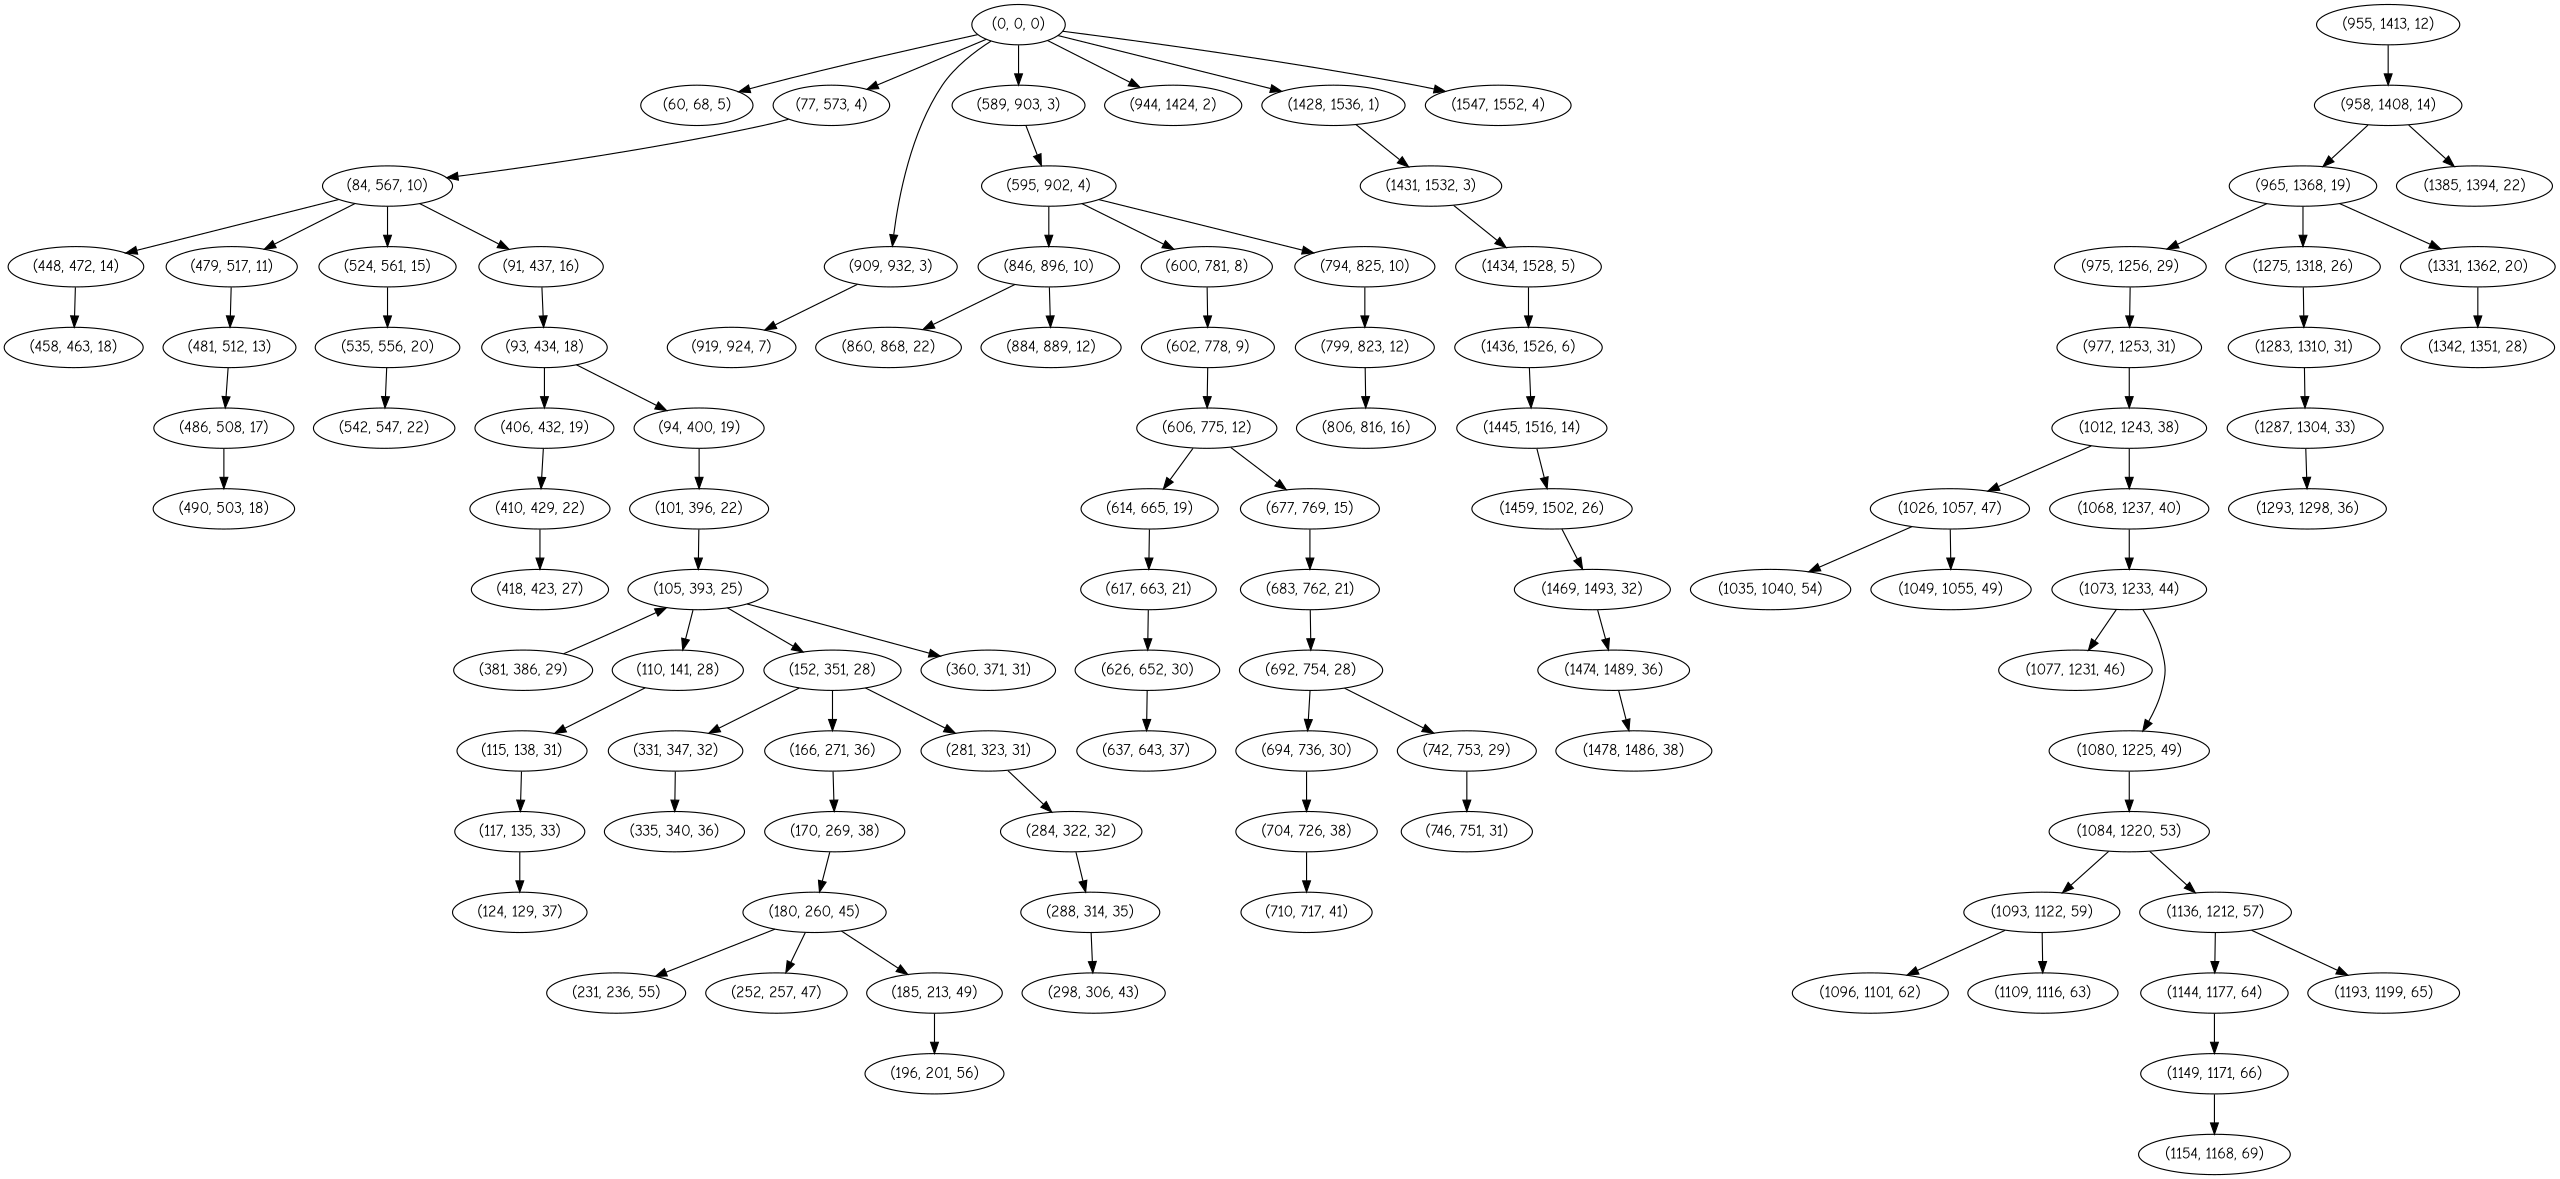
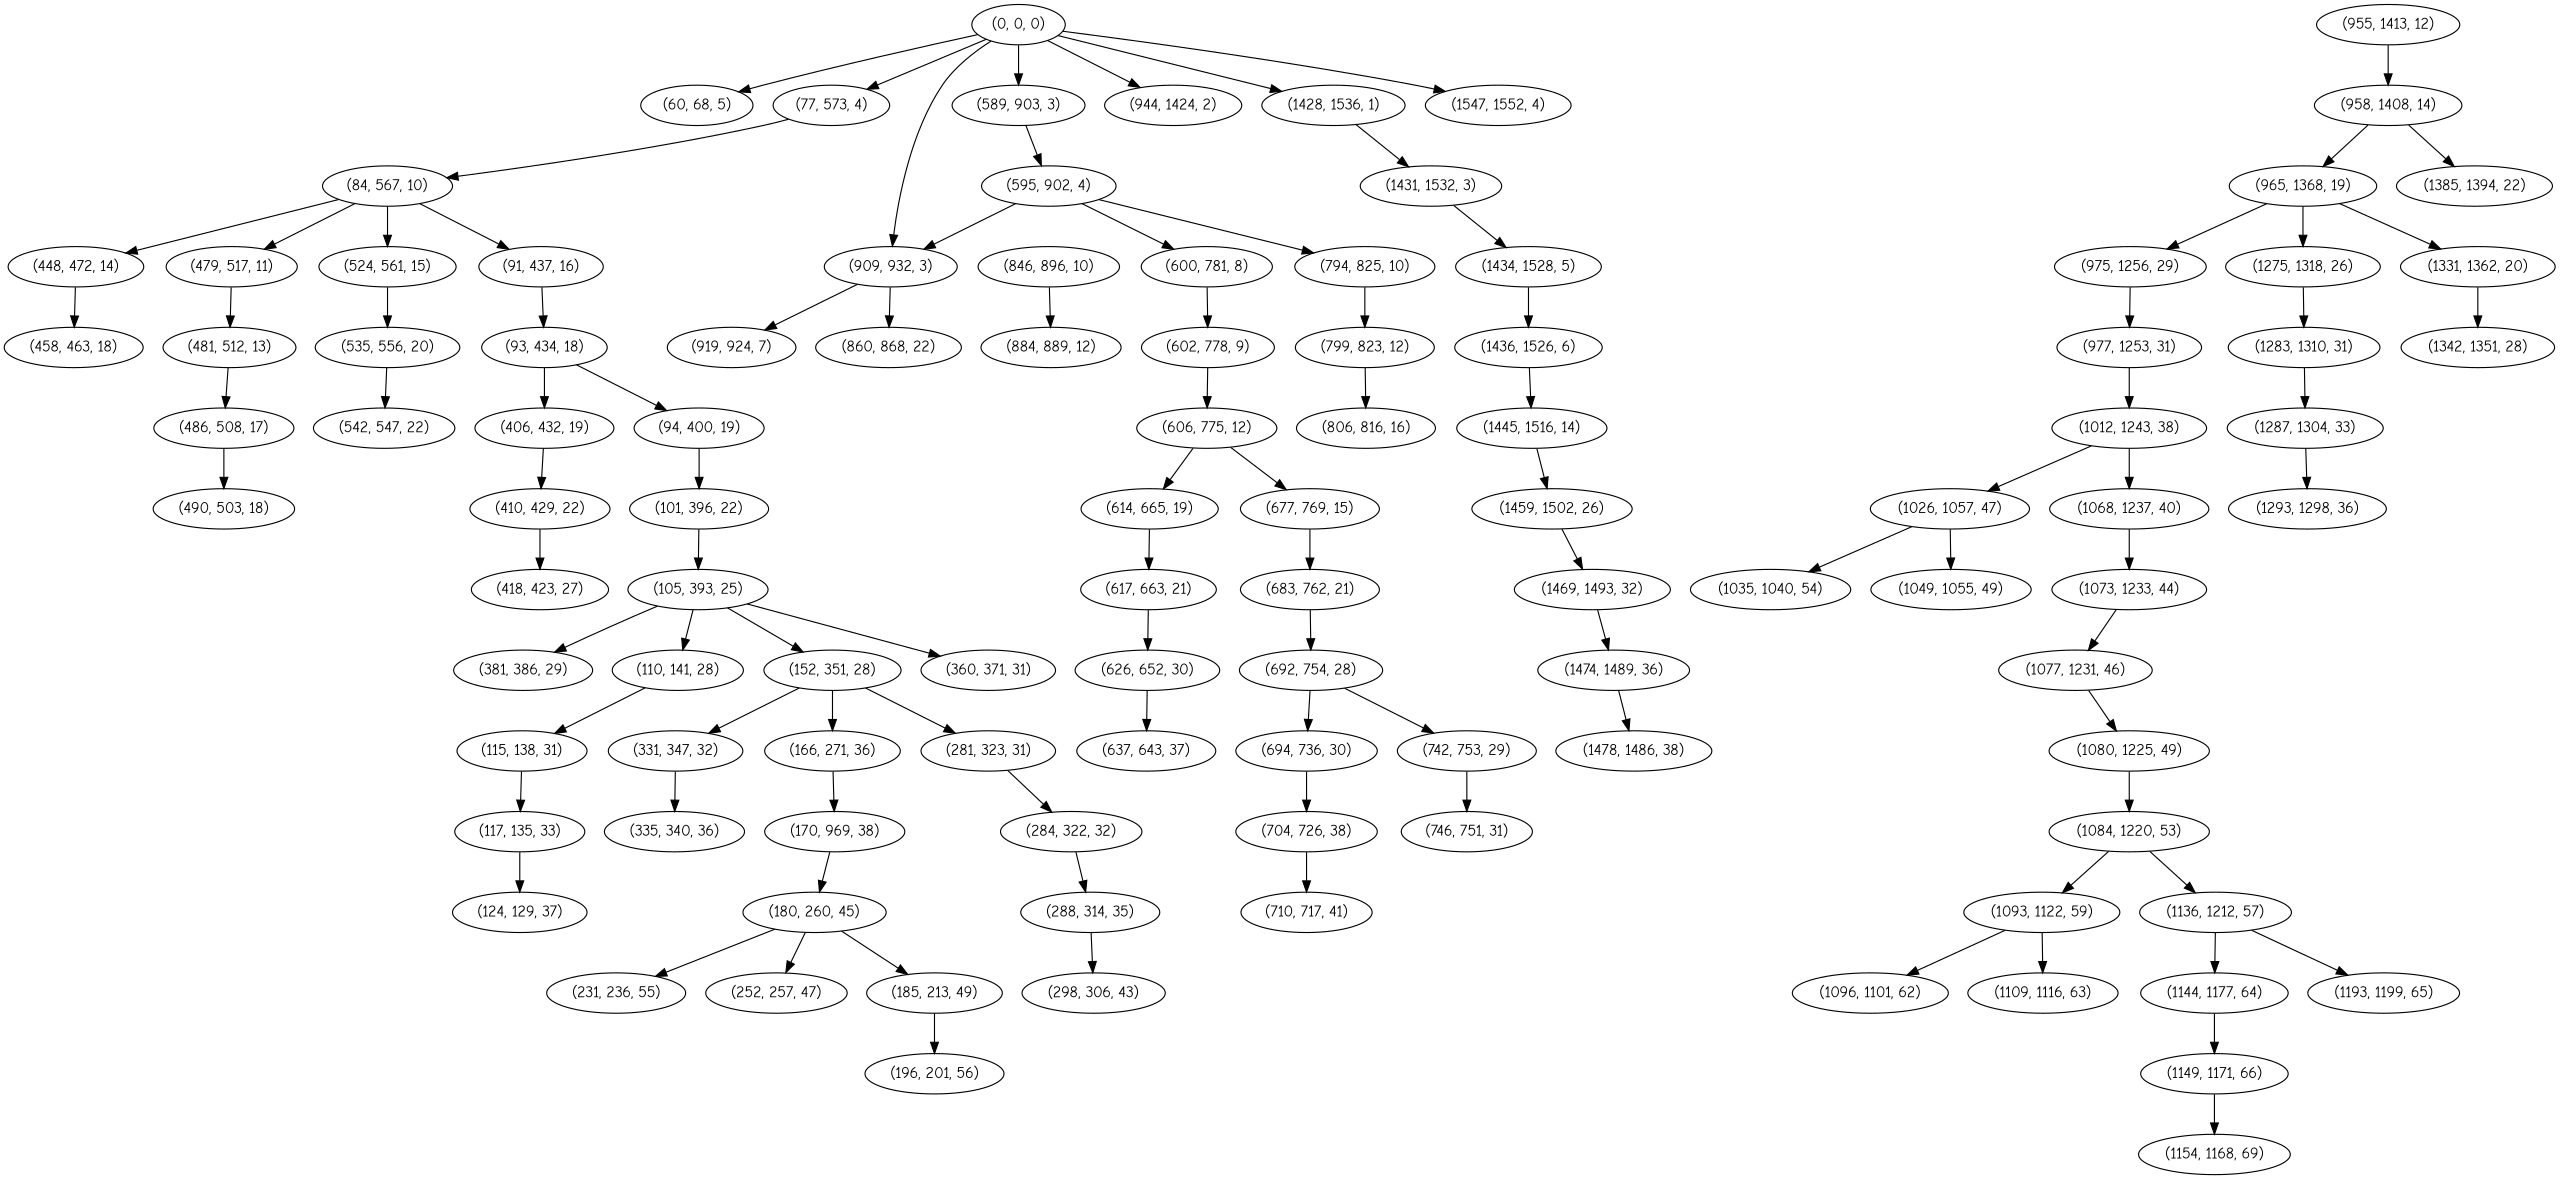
edge "(595, 902, 4)" -> "(846, 896, 10)": now "(595, 902, 4)" -> "(909, 932, 3)"
edge "(846, 896, 10)" -> "(860, 868, 22)": now "(909, 932, 3)" -> "(860, 868, 22)"
edge "(381, 386, 29)" -> "(105, 393, 25)": reversed
edge "(1073, 1233, 44)" -> "(1080, 1225, 49)": now "(1077, 1231, 46)" -> "(1080, 1225, 49)"
node "(170, 269, 38)": label "(170, 269, 38)" -> "(170, 969, 38)"
